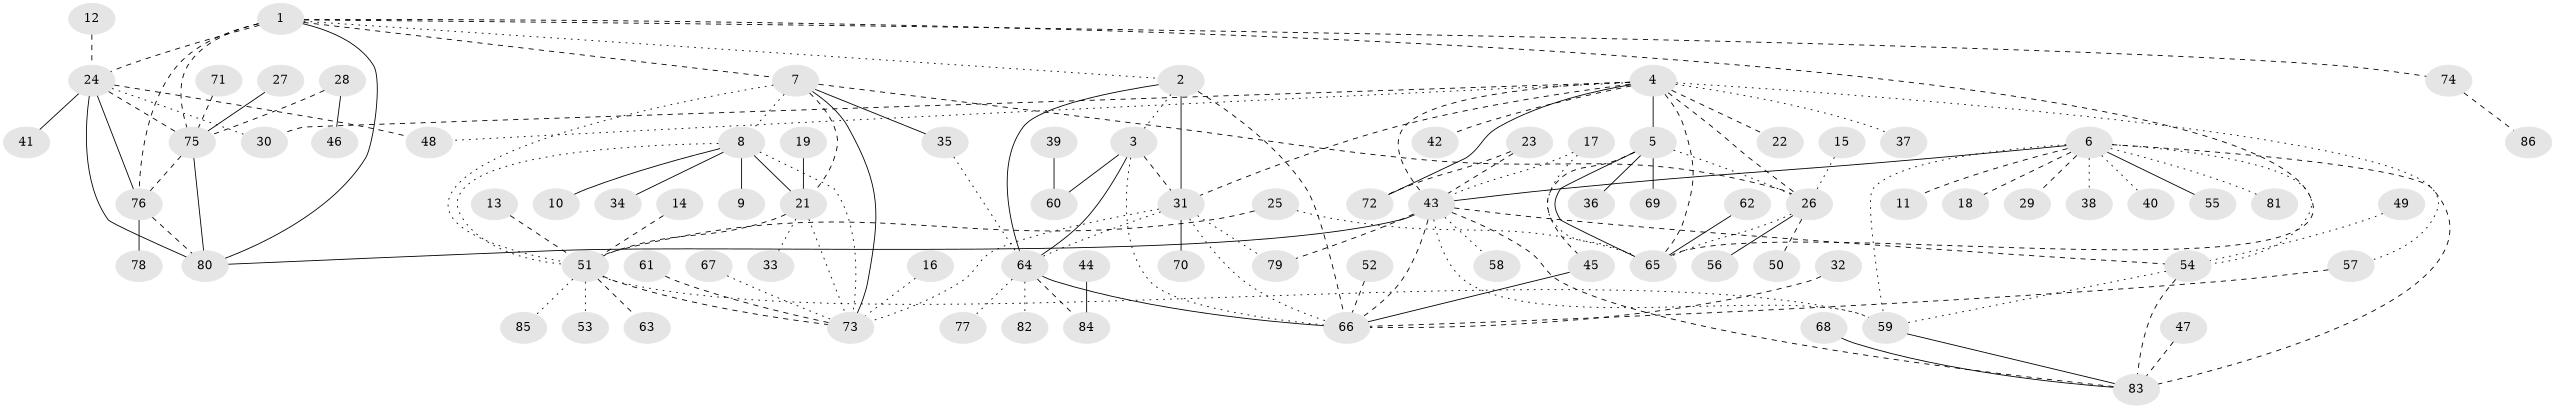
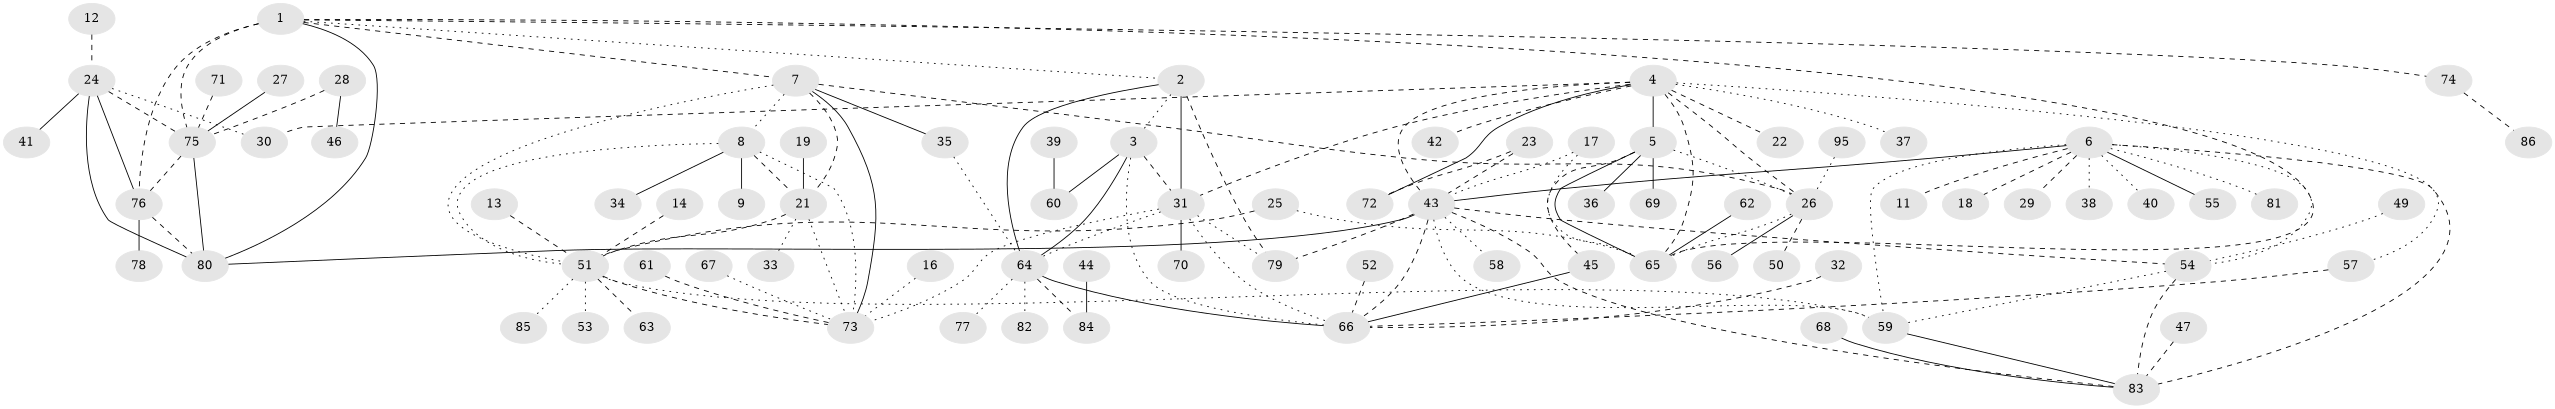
edge "1" -- "24": removed
node "48": removed
node "15": label "15" -> "95"
edge "8" -- "21": style solid -> dashed
edge "2" -- "66": now "2" -- "79"
node "10": removed
